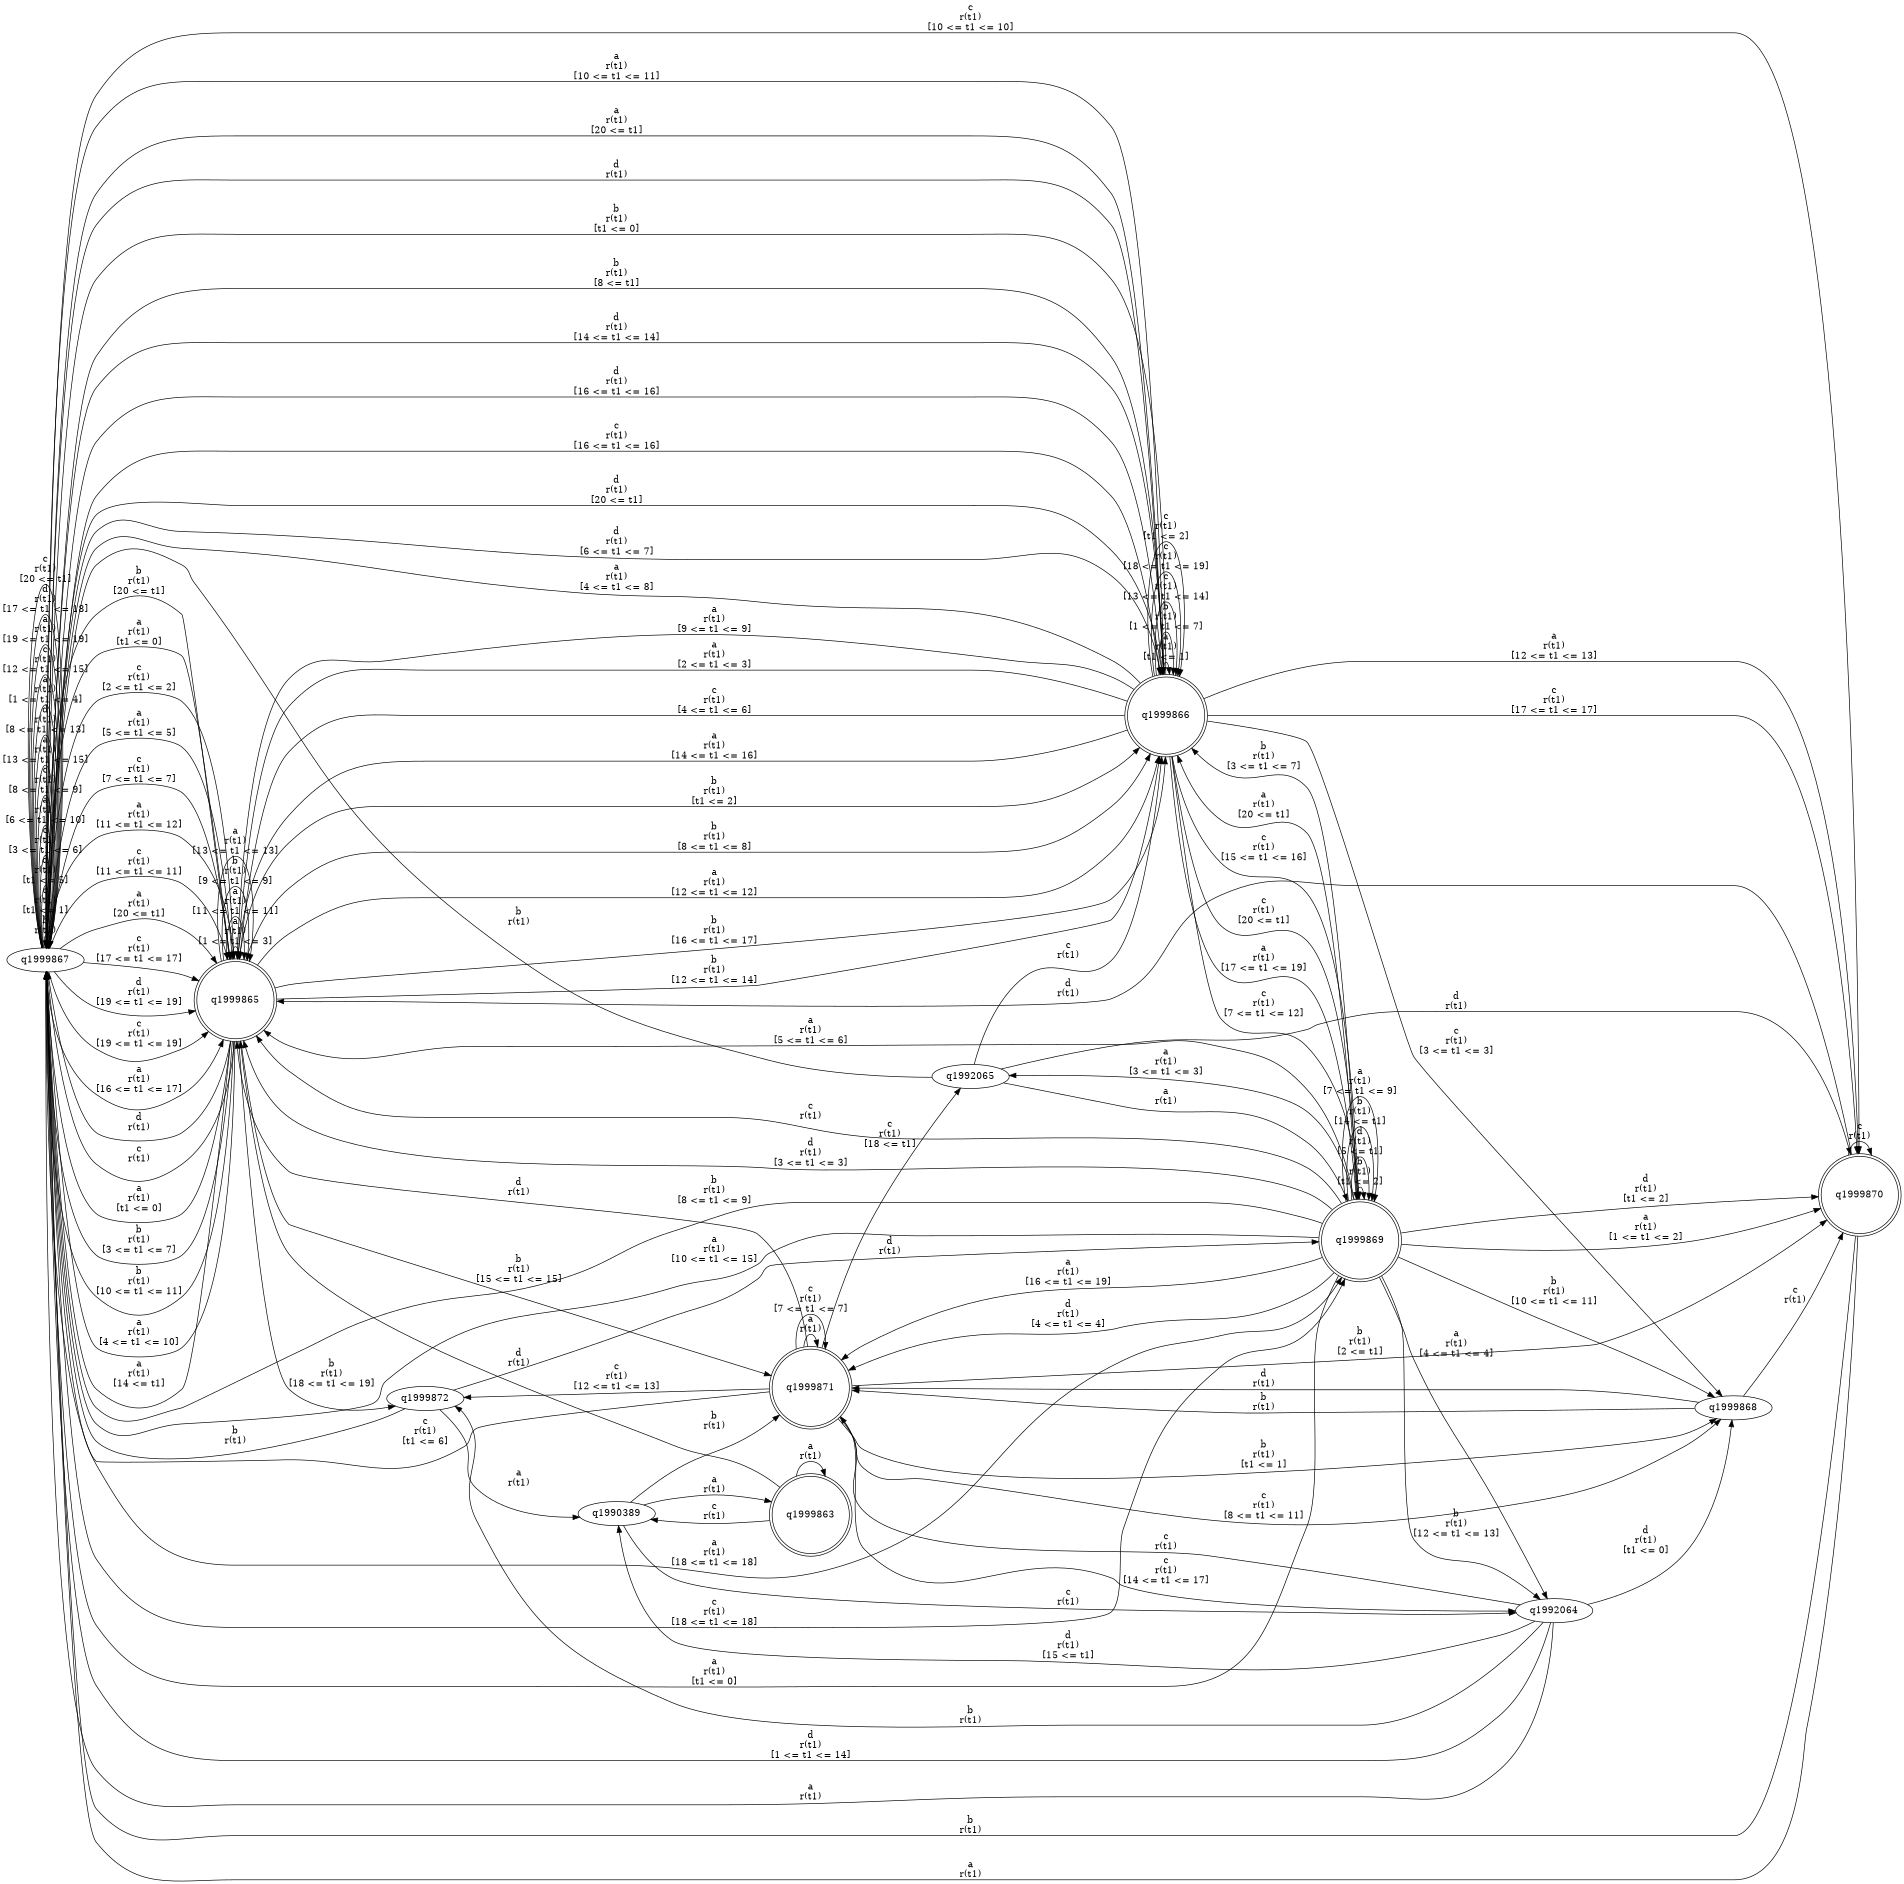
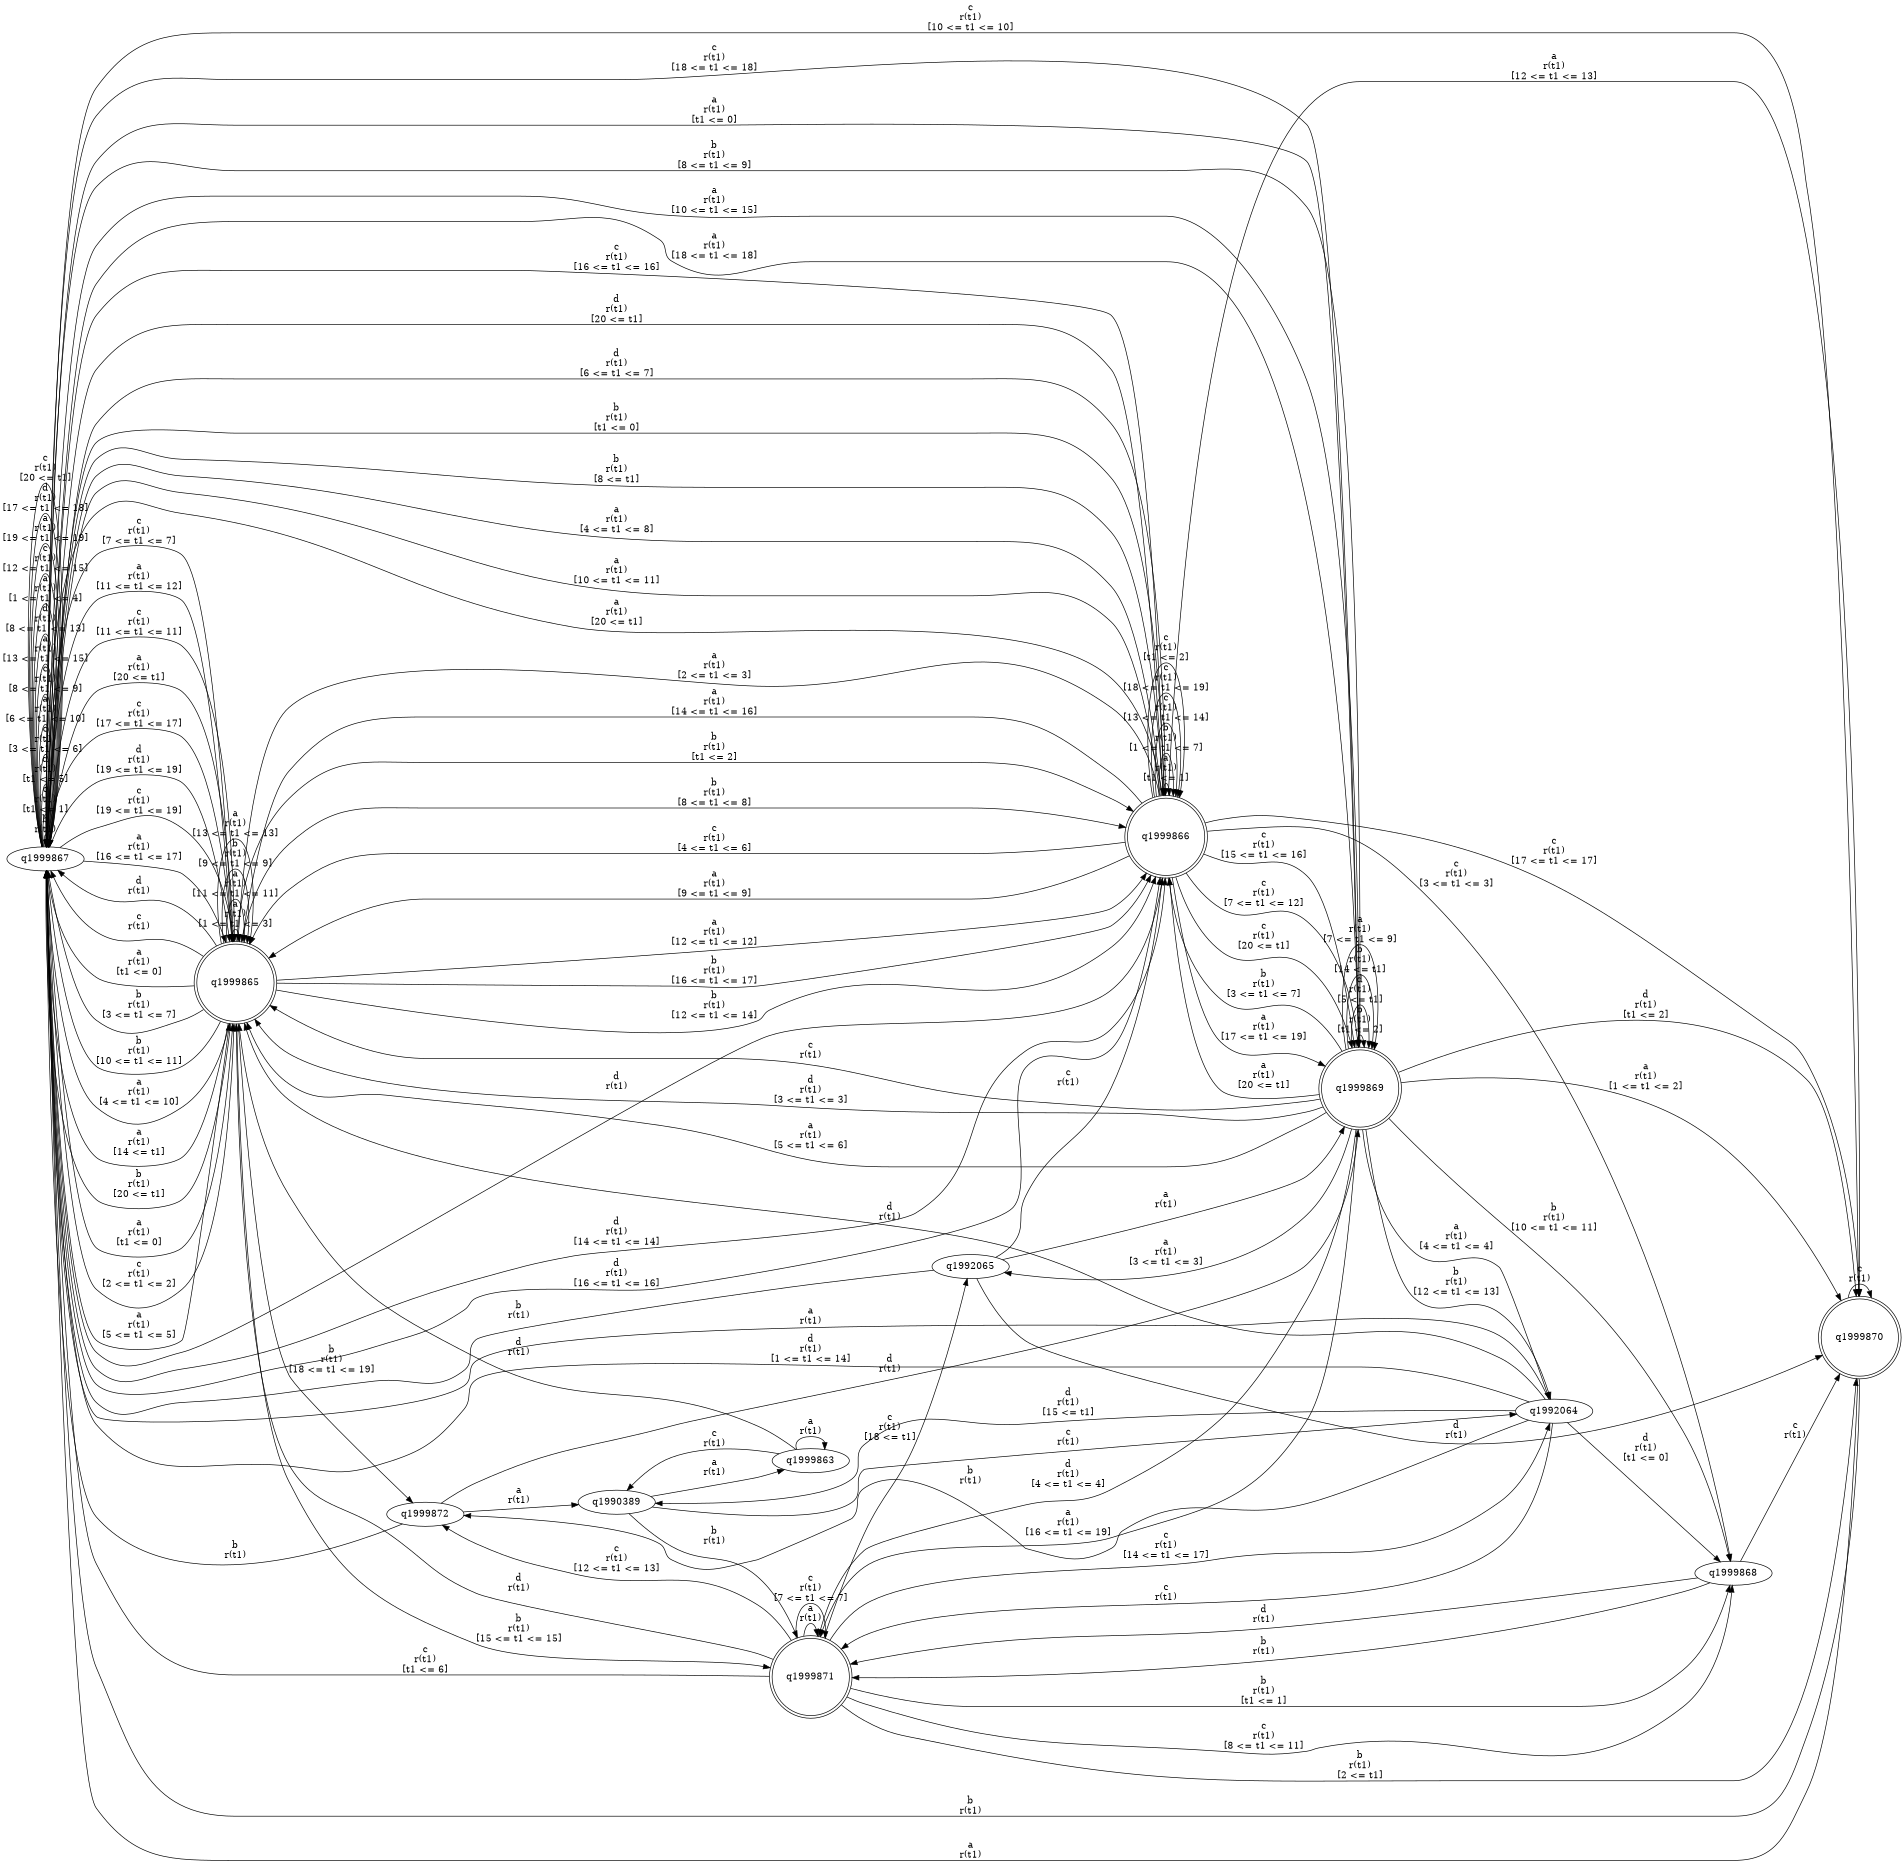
edge "q1999870" -> "q1999865": now "q1992064" -> "q1999865"
node "q1999863": shape doublecircle -> ellipse
